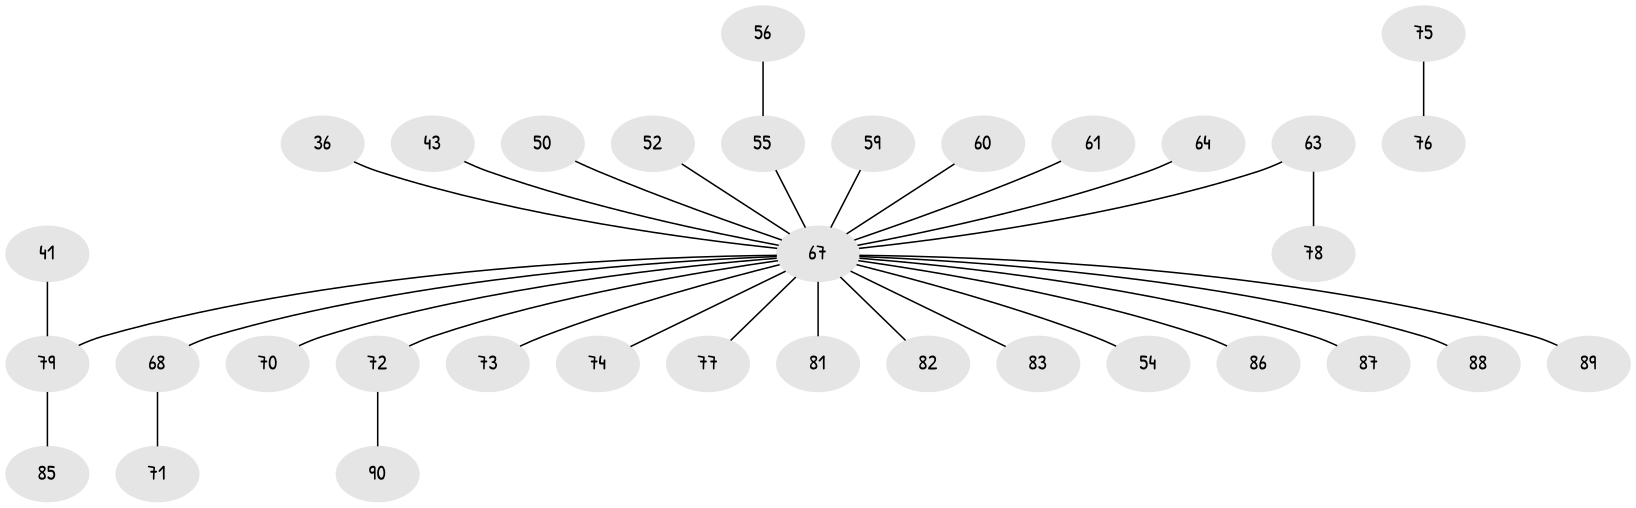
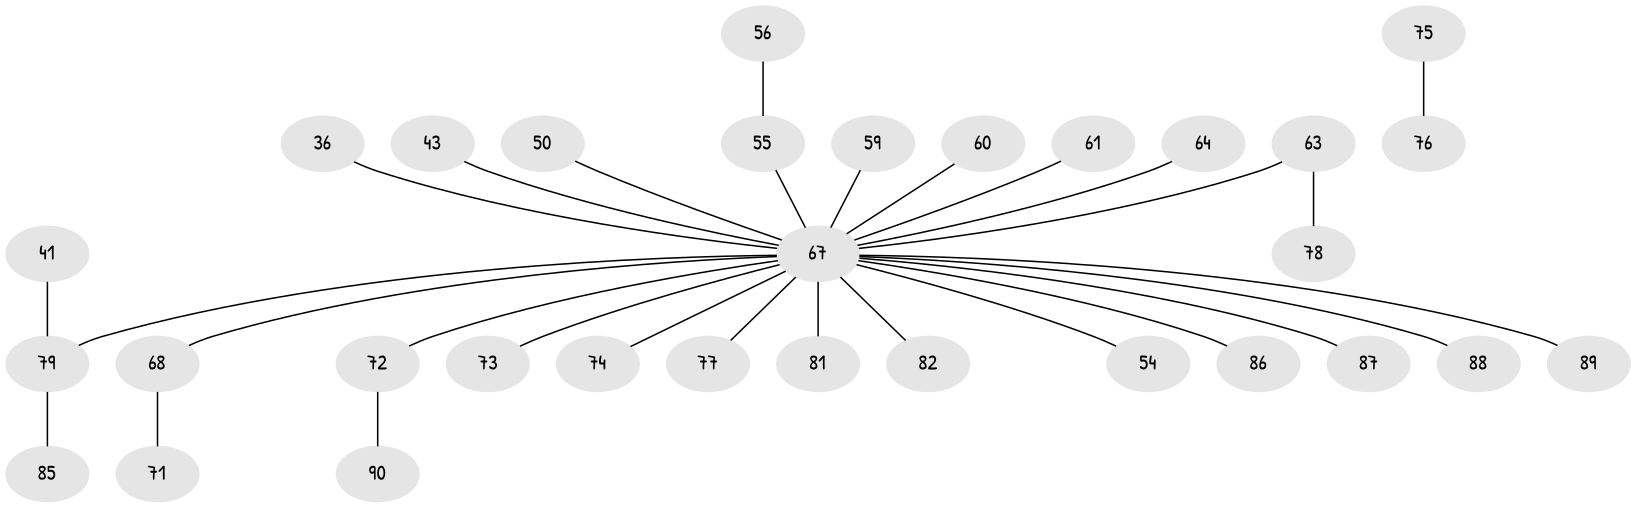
node "52": removed
node "70": removed
node "83": removed
